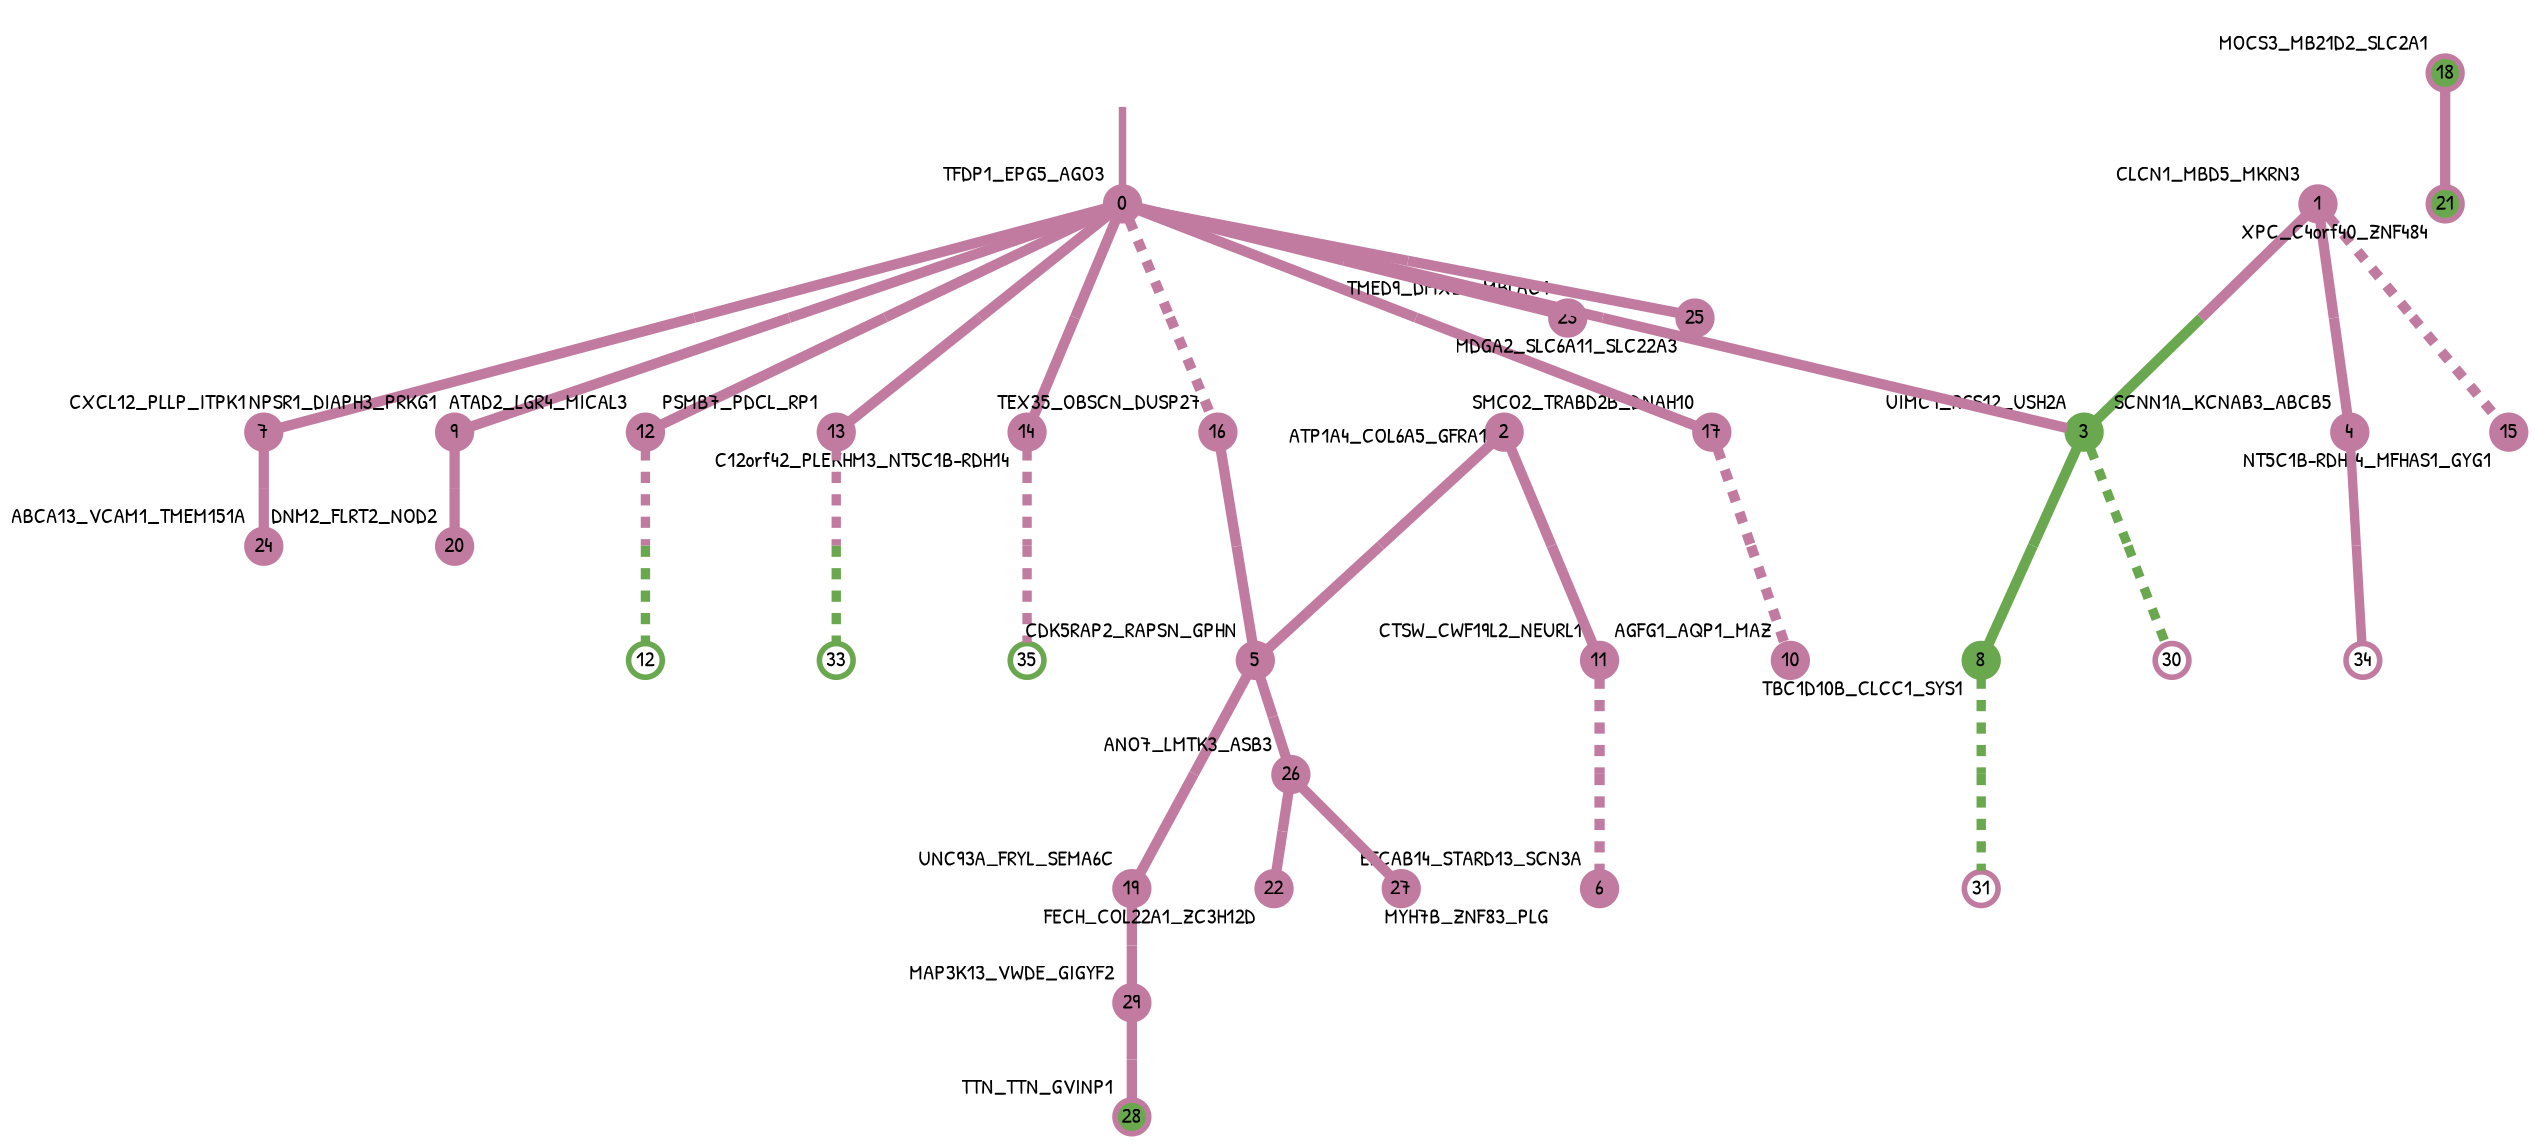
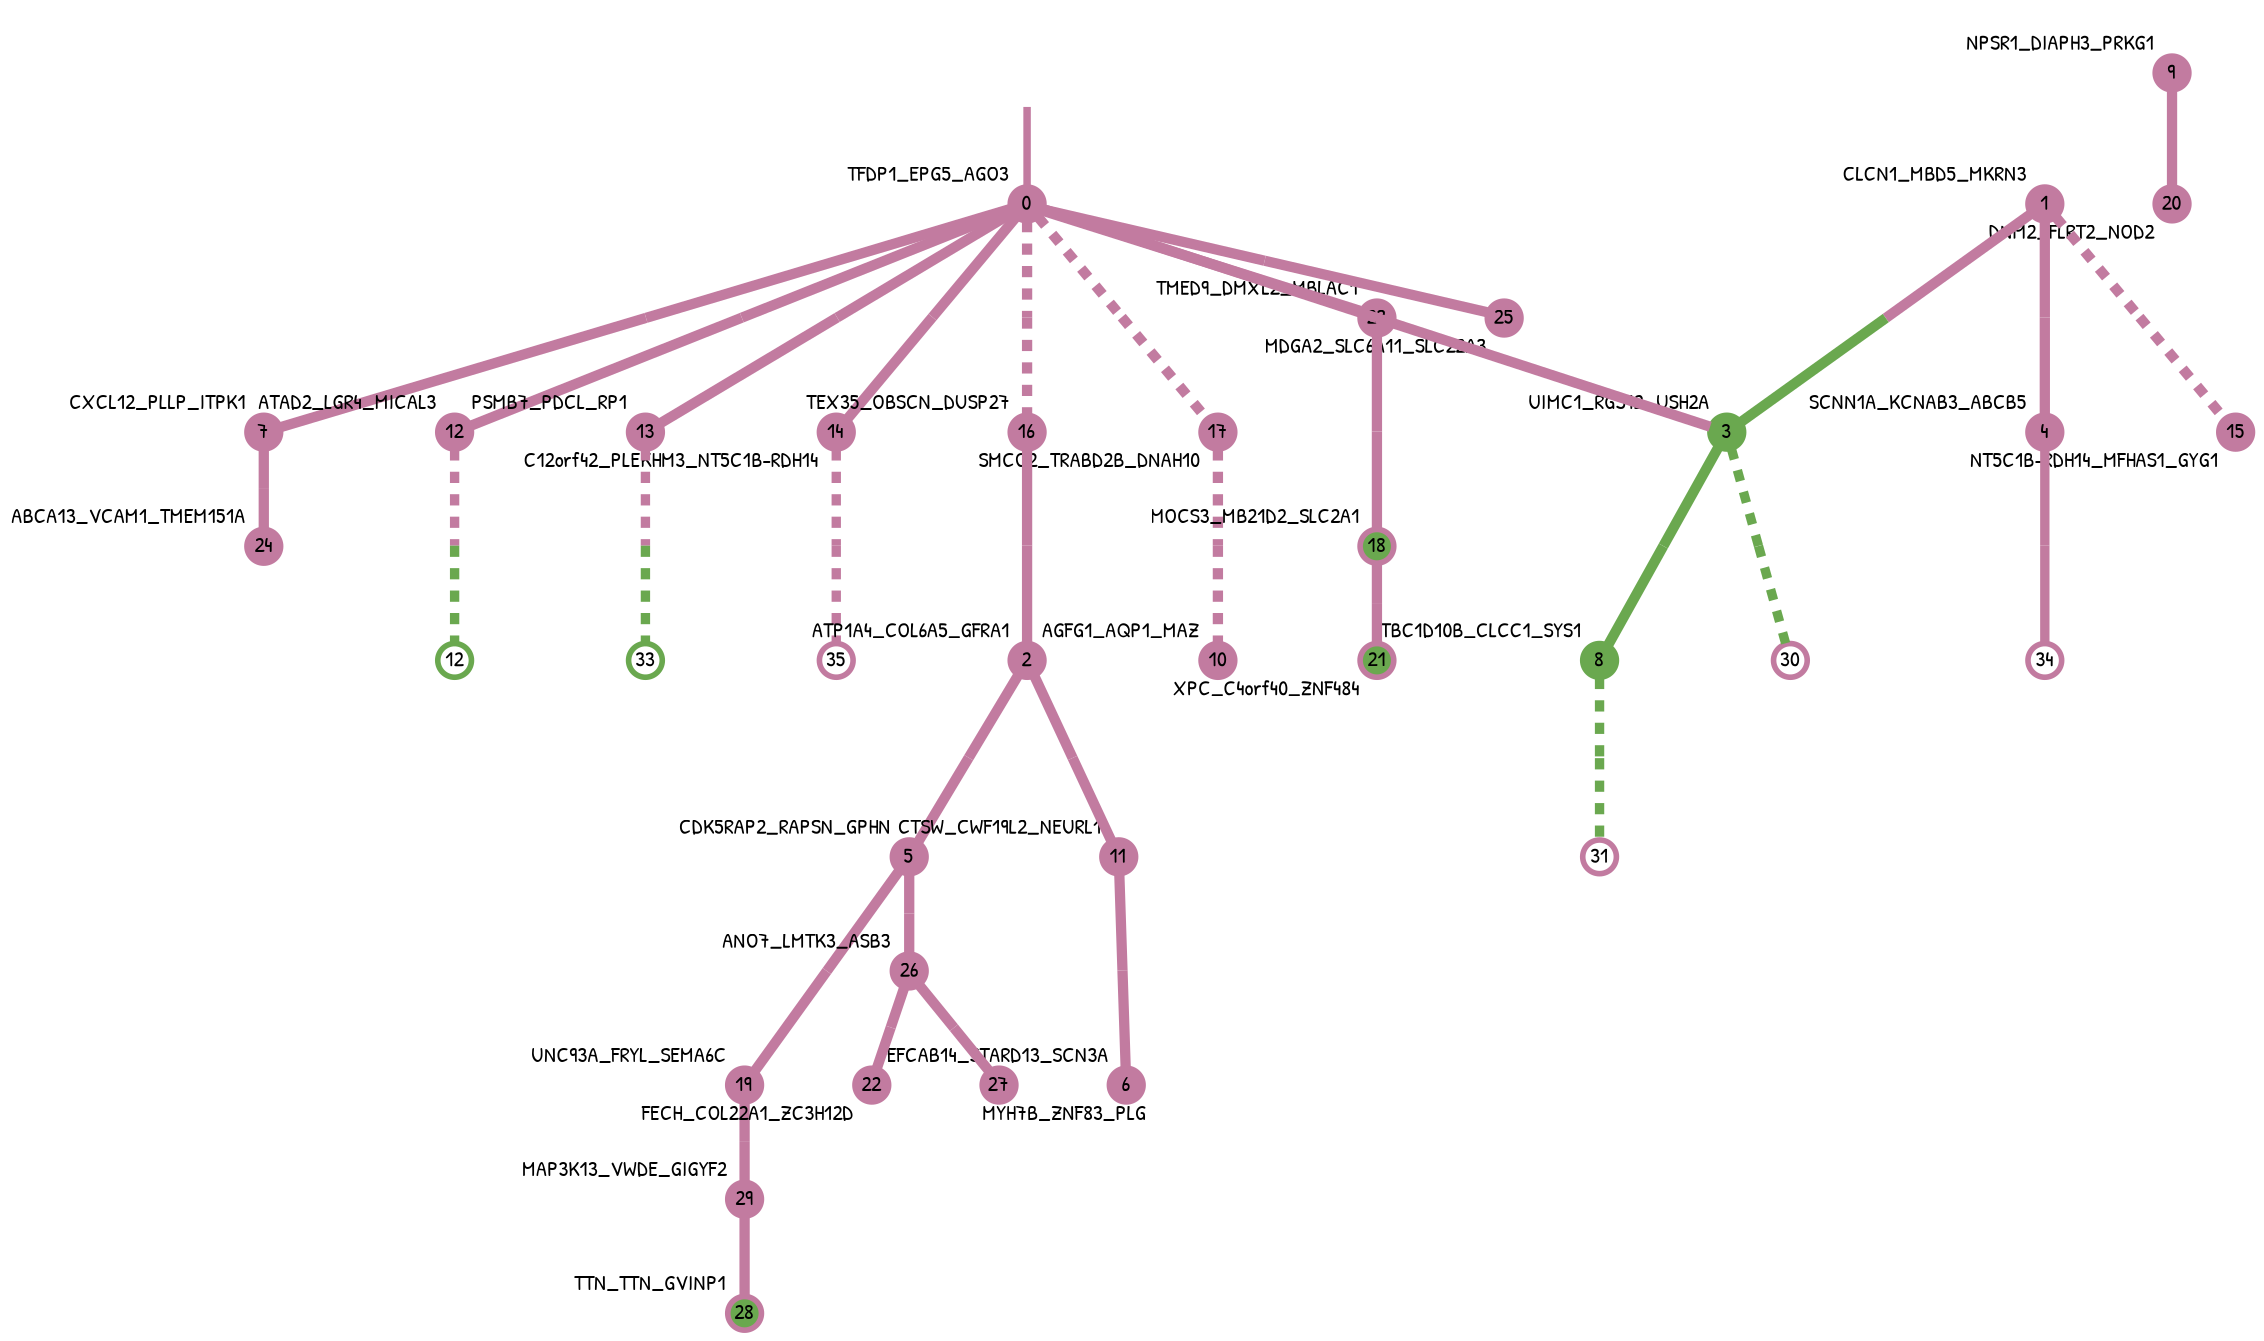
edge "0 TFDP1_EPG5_AGO3" -> "9 NPSR1_DIAPH3_PRKG1": removed
edge "0 TFDP1_EPG5_AGO3" -> "17 SMCO2_TRABD2B_DNAH10": style solid -> dashed
edge "23 TMED9_DMXL2_MBLAC1" -> "18 MOCS3_MB21D2_SLC2A1": added
edge "16 TEX35_OBSCN_DUSP27" -> "5 CDK5RAP2_RAPSN_GPHN": now "16 TEX35_OBSCN_DUSP27" -> "2 ATP1A4_COL6A5_GFRA1"
node "35": color #6aa84fff -> #c27ba0ff
edge "11 CTSW_CWF19L2_NEURL1" -> "6 EFCAB14_STARD13_SCN3A": style dashed -> solid
